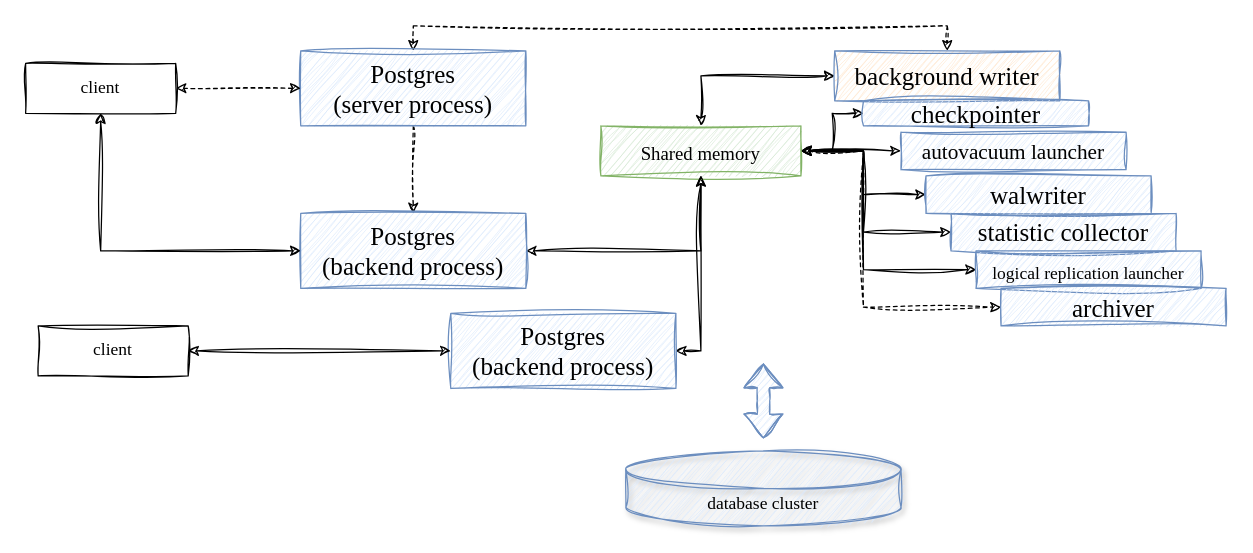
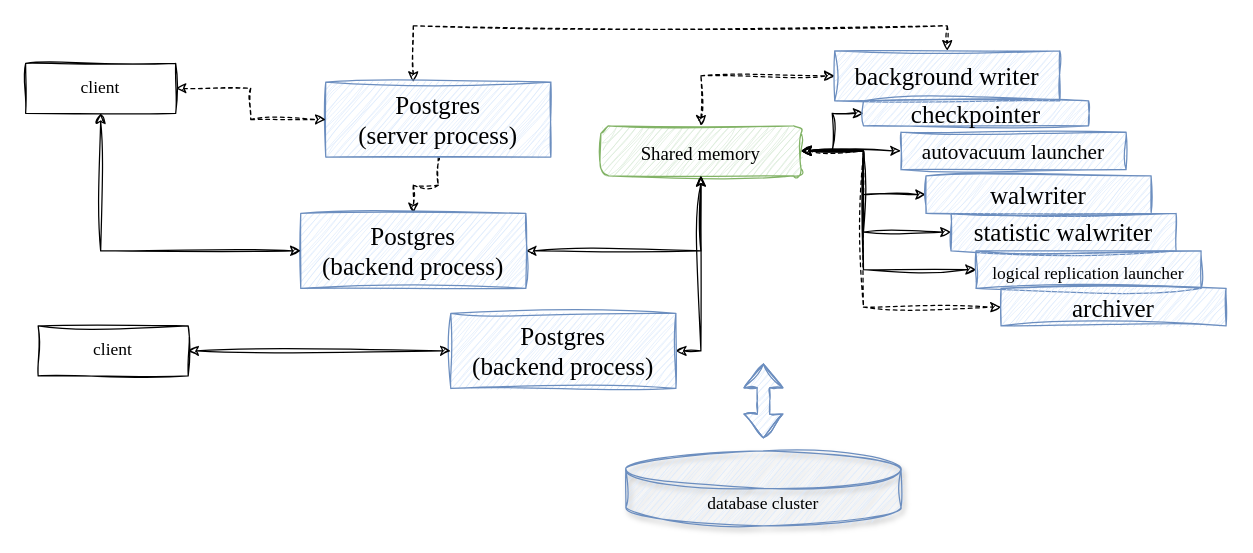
edge "background writer" -- "Shared memory": style solid -> dashed
node "background writer": fillcolor #ffe6cc -> #dae8fc
node "Postgres (server process)": moved (413, 88) -> (438, 119)
node "Shared memory": shape rectangle -> rounded rectangle
node "statistic collector": label "statistic collector" -> "statistic walwriter"
